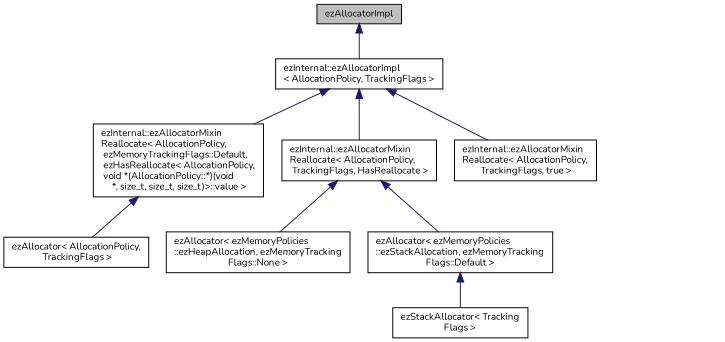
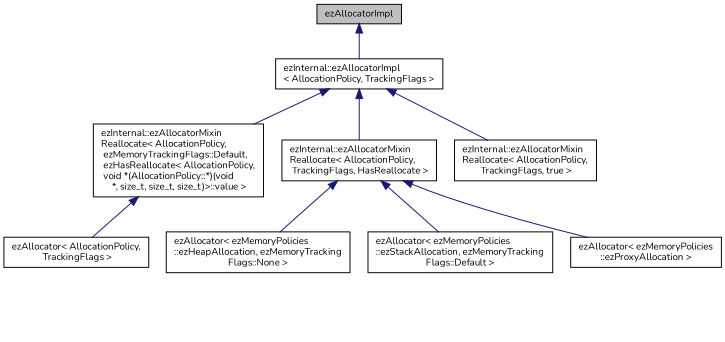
node "ezAllocator< ezMemoryPolicies ::ezProxyAllocation >": added
node "ezStackAllocator< Tracking Flags >": removed
